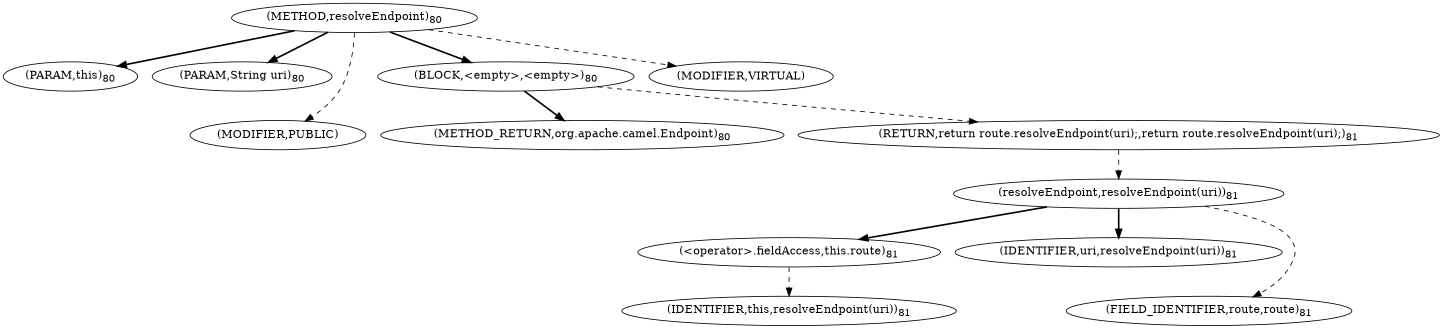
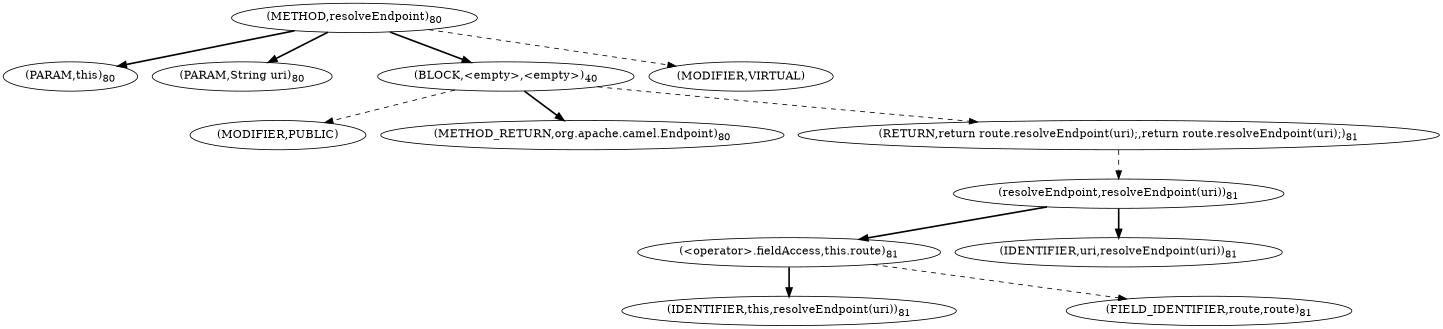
node "(BLOCK,<empty>,<empty>)": text "80" -> "40"
edge "(METHOD,resolveEndpoint)" -> "(MODIFIER,PUBLIC)": now "(BLOCK,<empty>,<empty>)" -> "(MODIFIER,PUBLIC)"
edge "(resolveEndpoint,resolveEndpoint(uri))" -> "(FIELD_IDENTIFIER,route,route)": now "(<operator>.fieldAccess,this.route)" -> "(FIELD_IDENTIFIER,route,route)"
edge "(<operator>.fieldAccess,this.route)" -> "(IDENTIFIER,this,resolveEndpoint(uri))": style dashed -> bold
